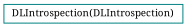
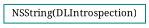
node "DLIntrospection(DLIntrospection)": label "DLIntrospection(DLIntrospection)" -> "NSString(DLIntrospection)"
